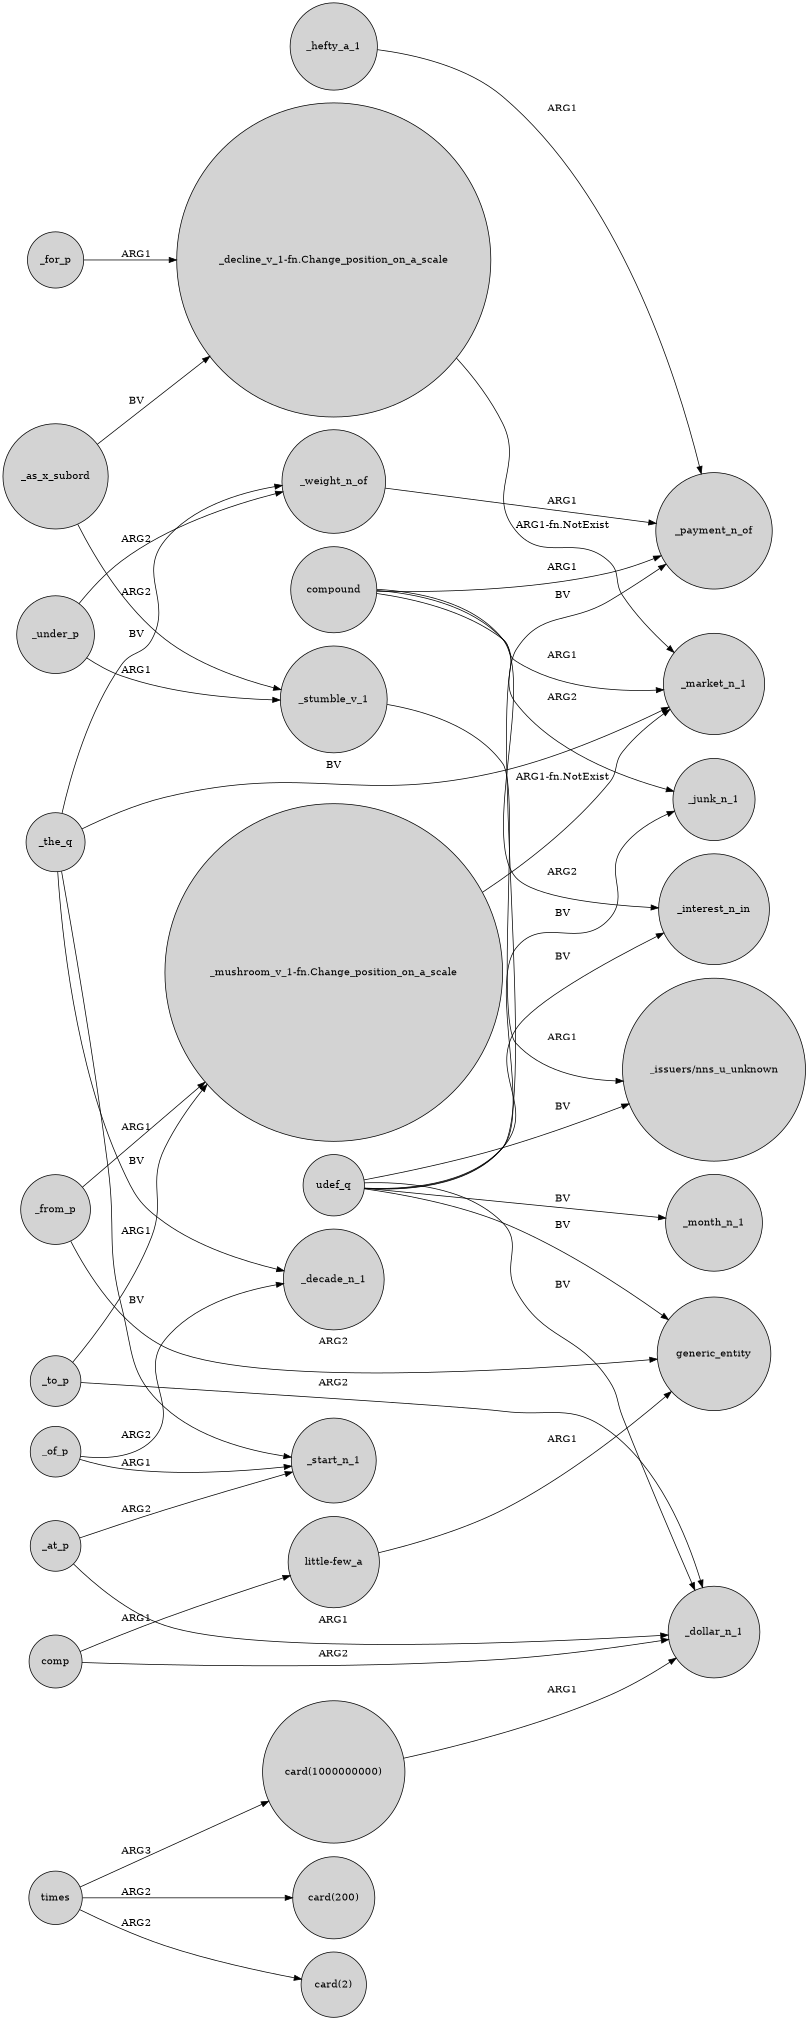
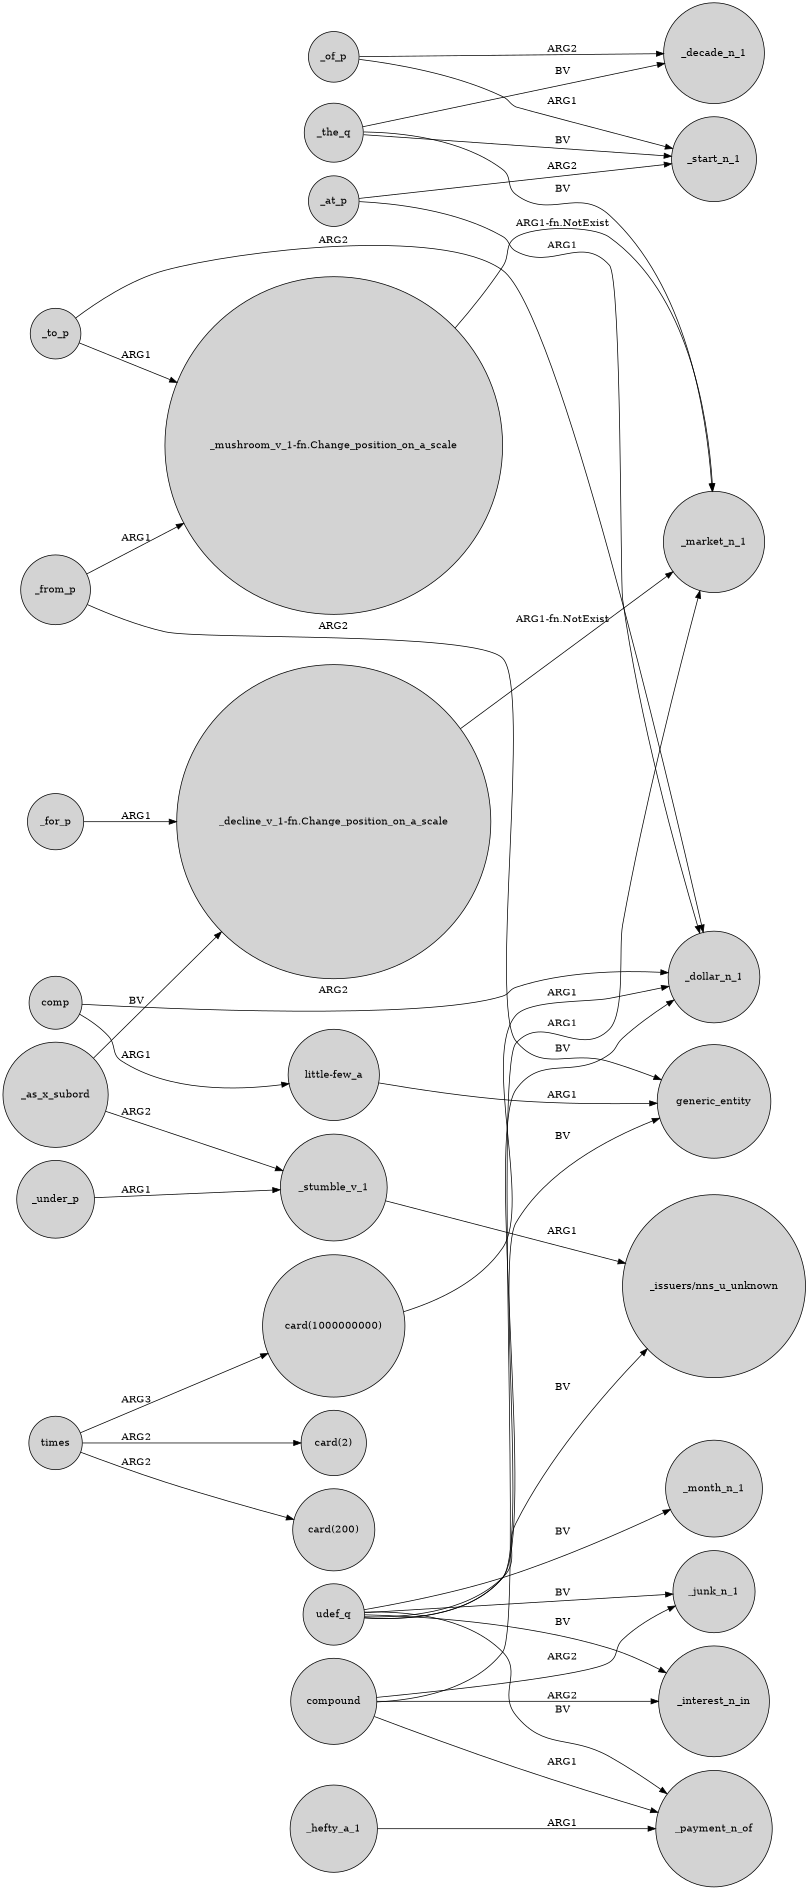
node "_weight_n_of": removed
